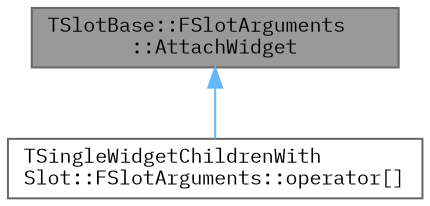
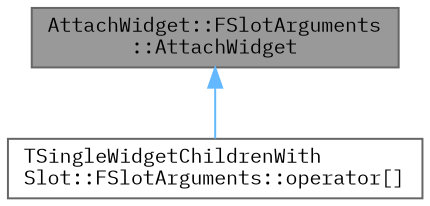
node "TSlotBase::FSlotArguments ::AttachWidget": label "TSlotBase::FSlotArguments ::AttachWidget" -> "AttachWidget::FSlotArguments ::AttachWidget"
